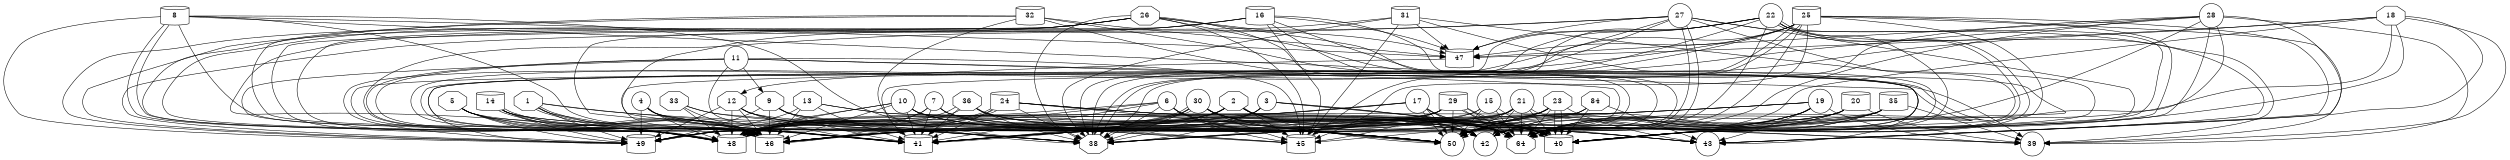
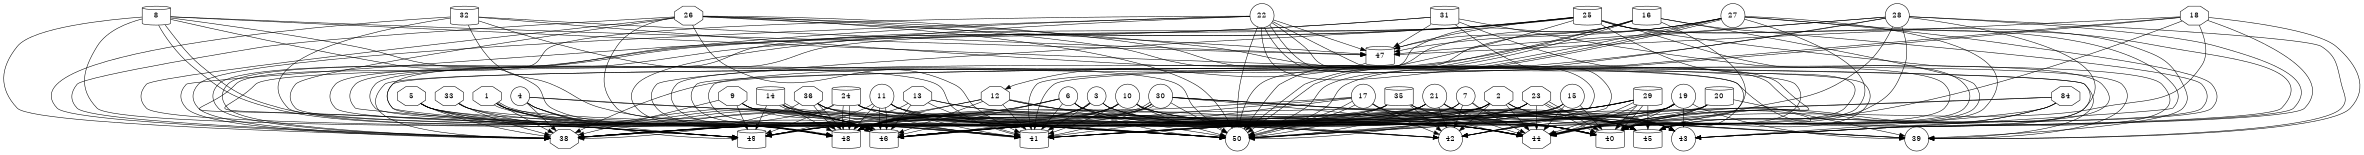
edge "11" -> "9": now "11" -> "49"
edge "35" -> "48": added
node "64": label "64" -> "44"
